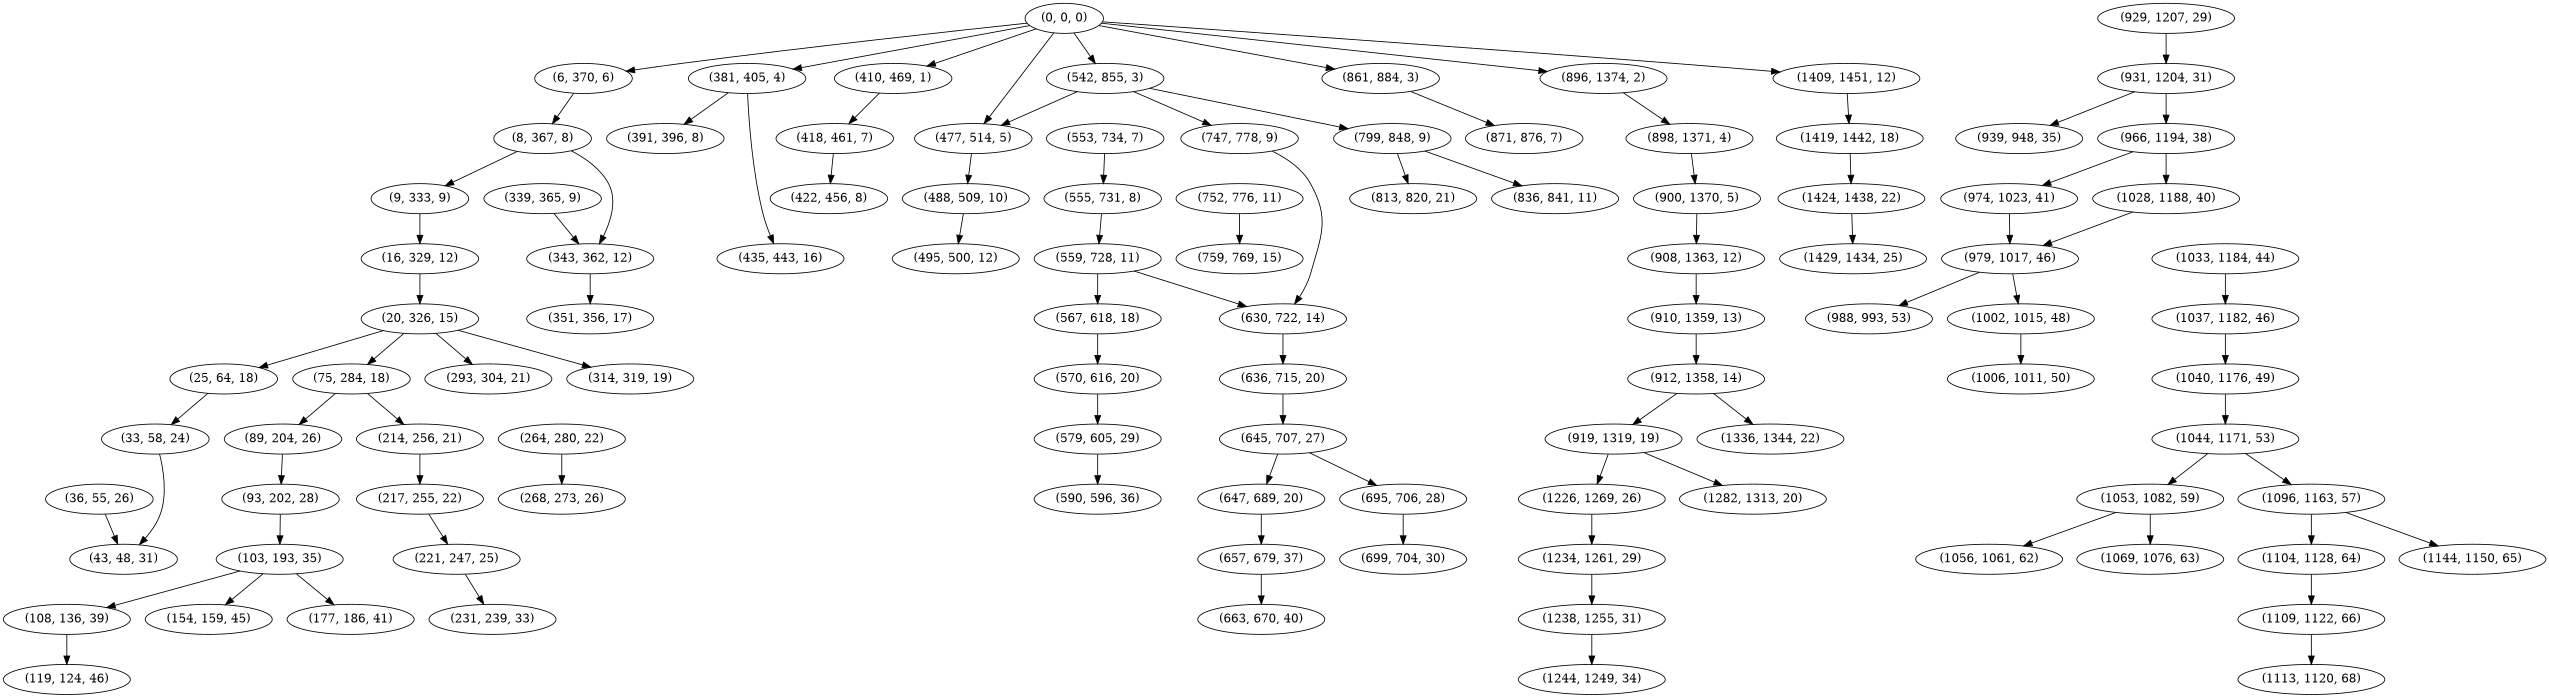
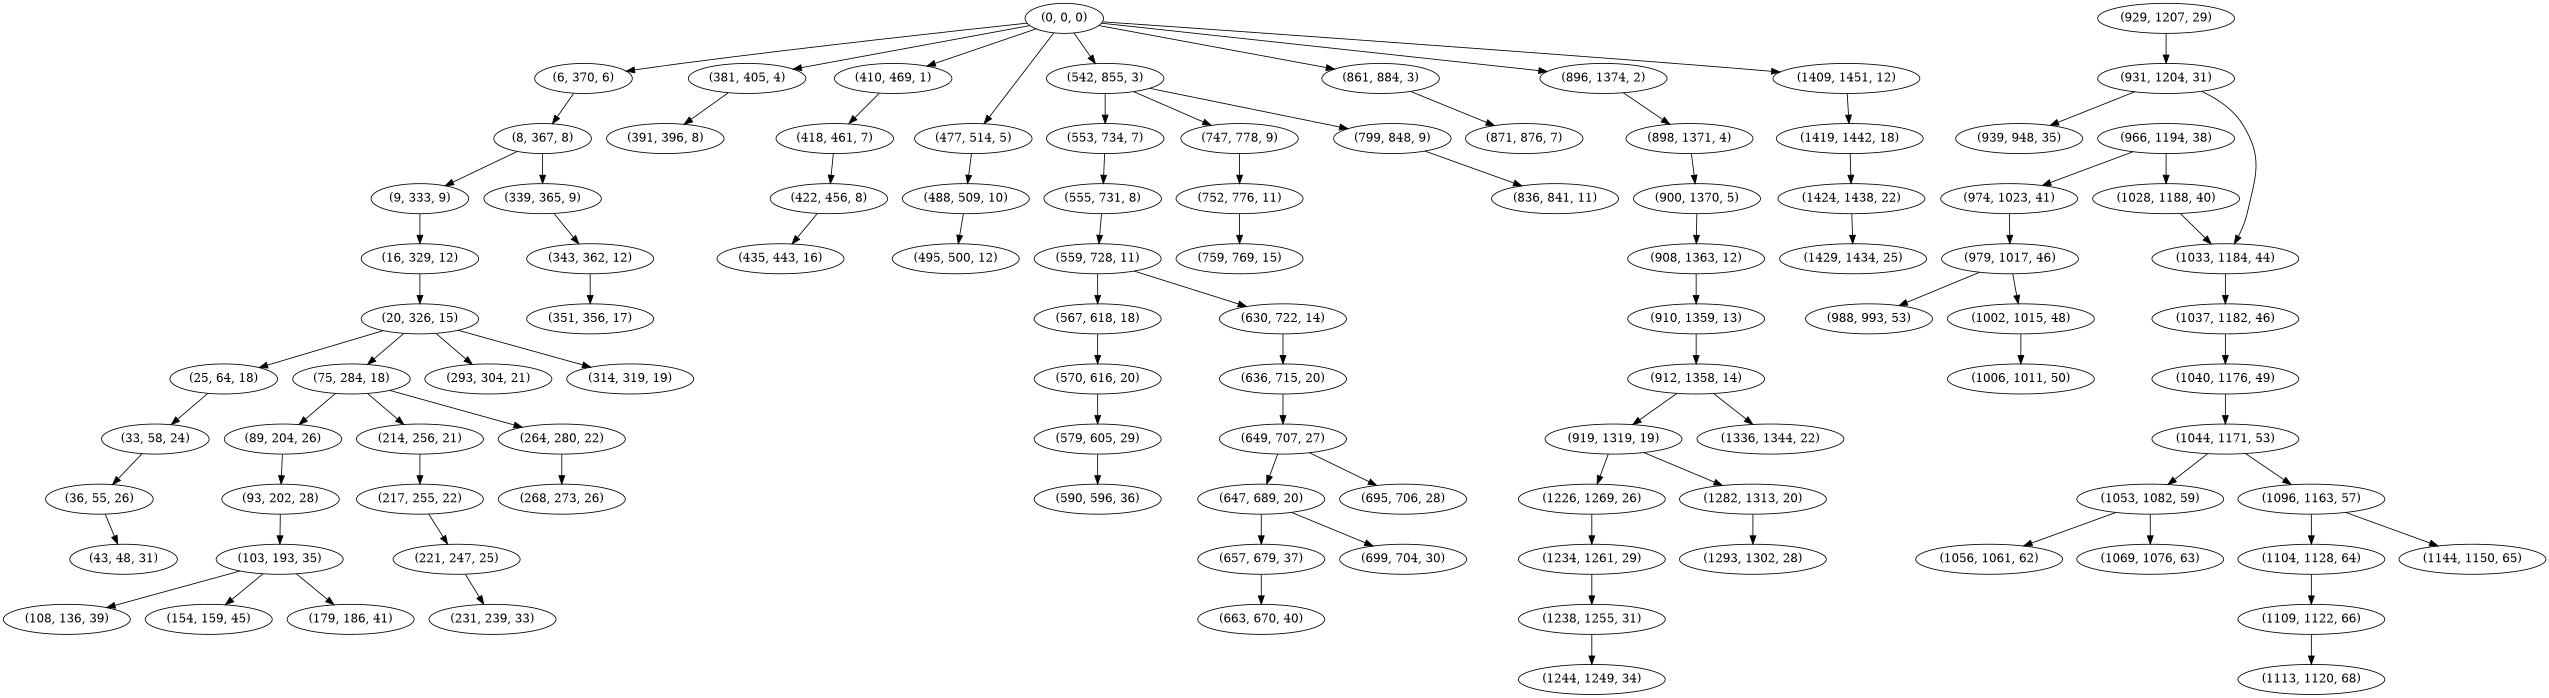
edge "(931, 1204, 31)" -> "(966, 1194, 38)": now "(931, 1204, 31)" -> "(1033, 1184, 44)"
edge "(542, 855, 3)" -> "(477, 514, 5)": now "(542, 855, 3)" -> "(553, 734, 7)"
edge "(381, 405, 4)" -> "(435, 443, 16)": now "(422, 456, 8)" -> "(435, 443, 16)"
edge "(8, 367, 8)" -> "(343, 362, 12)": now "(8, 367, 8)" -> "(339, 365, 9)"
node "(813, 820, 21)": removed
edge "(747, 778, 9)" -> "(630, 722, 14)": now "(747, 778, 9)" -> "(752, 776, 11)"
edge "(1028, 1188, 40)" -> "(979, 1017, 46)": now "(1028, 1188, 40)" -> "(1033, 1184, 44)"
edge "(75, 284, 18)" -> "(264, 280, 22)": added
node "(645, 707, 27)": label "(645, 707, 27)" -> "(649, 707, 27)"
edge "(33, 58, 24)" -> "(43, 48, 31)": now "(33, 58, 24)" -> "(36, 55, 26)"
edge "(695, 706, 28)" -> "(699, 704, 30)": now "(647, 689, 20)" -> "(699, 704, 30)"
node "(1293, 1302, 28)": added
node "(177, 186, 41)": label "(177, 186, 41)" -> "(179, 186, 41)"
node "(119, 124, 46)": removed
